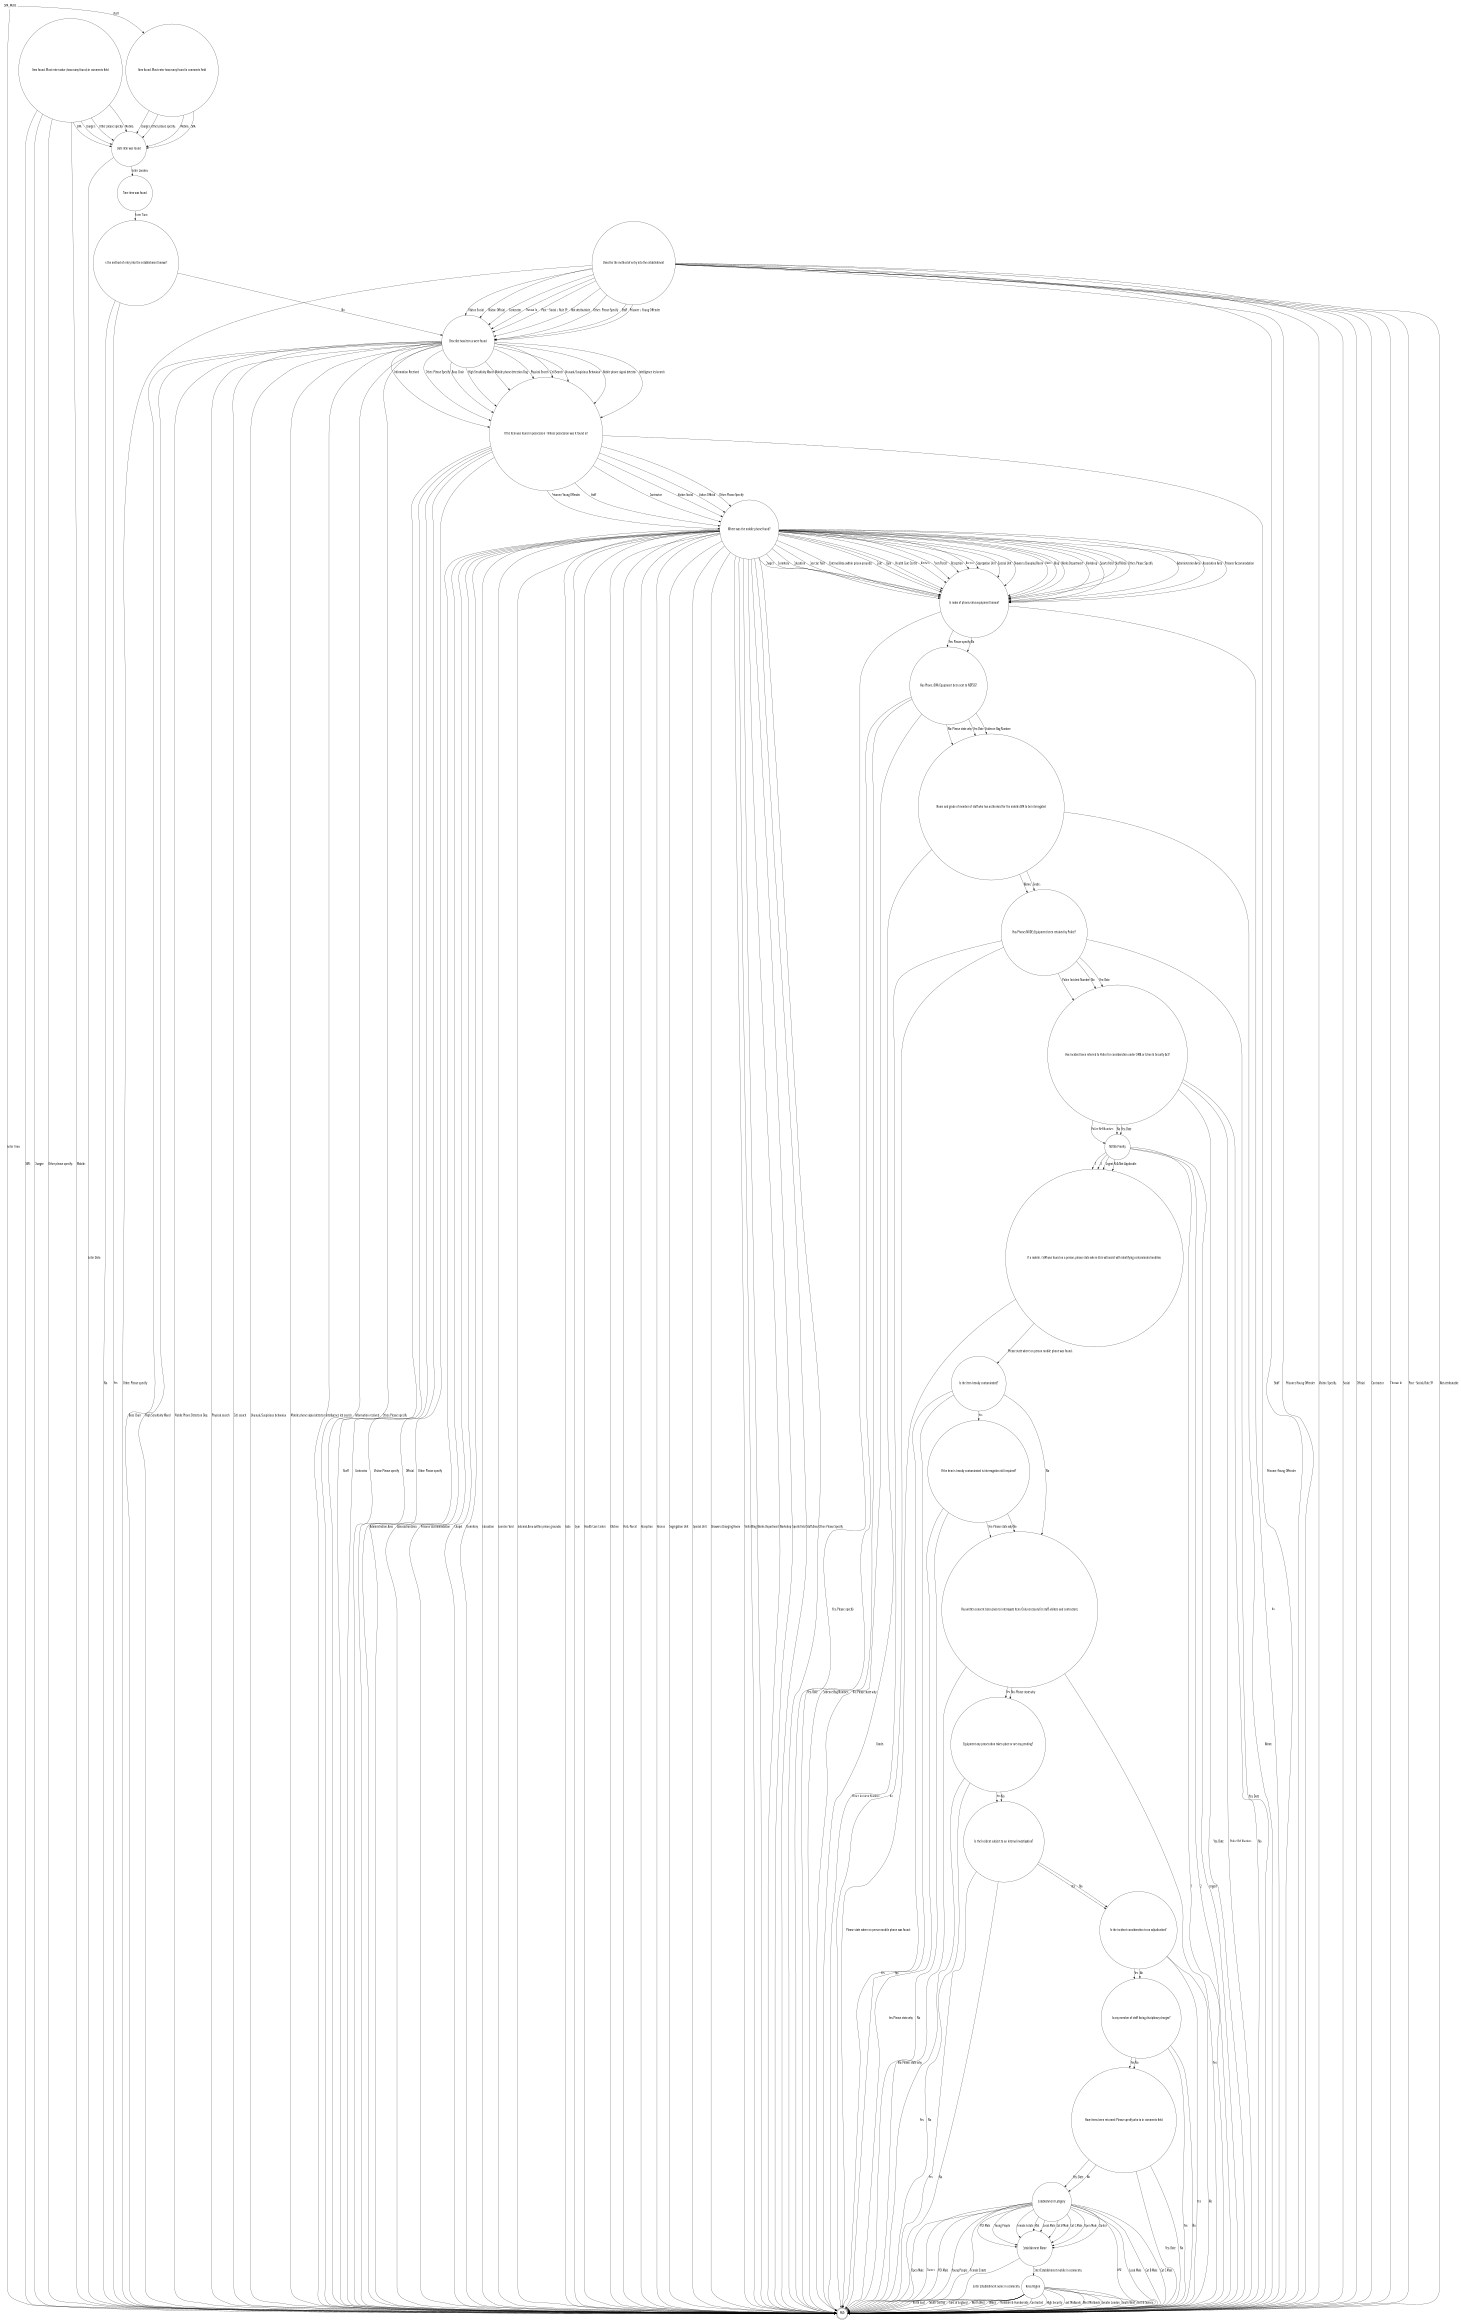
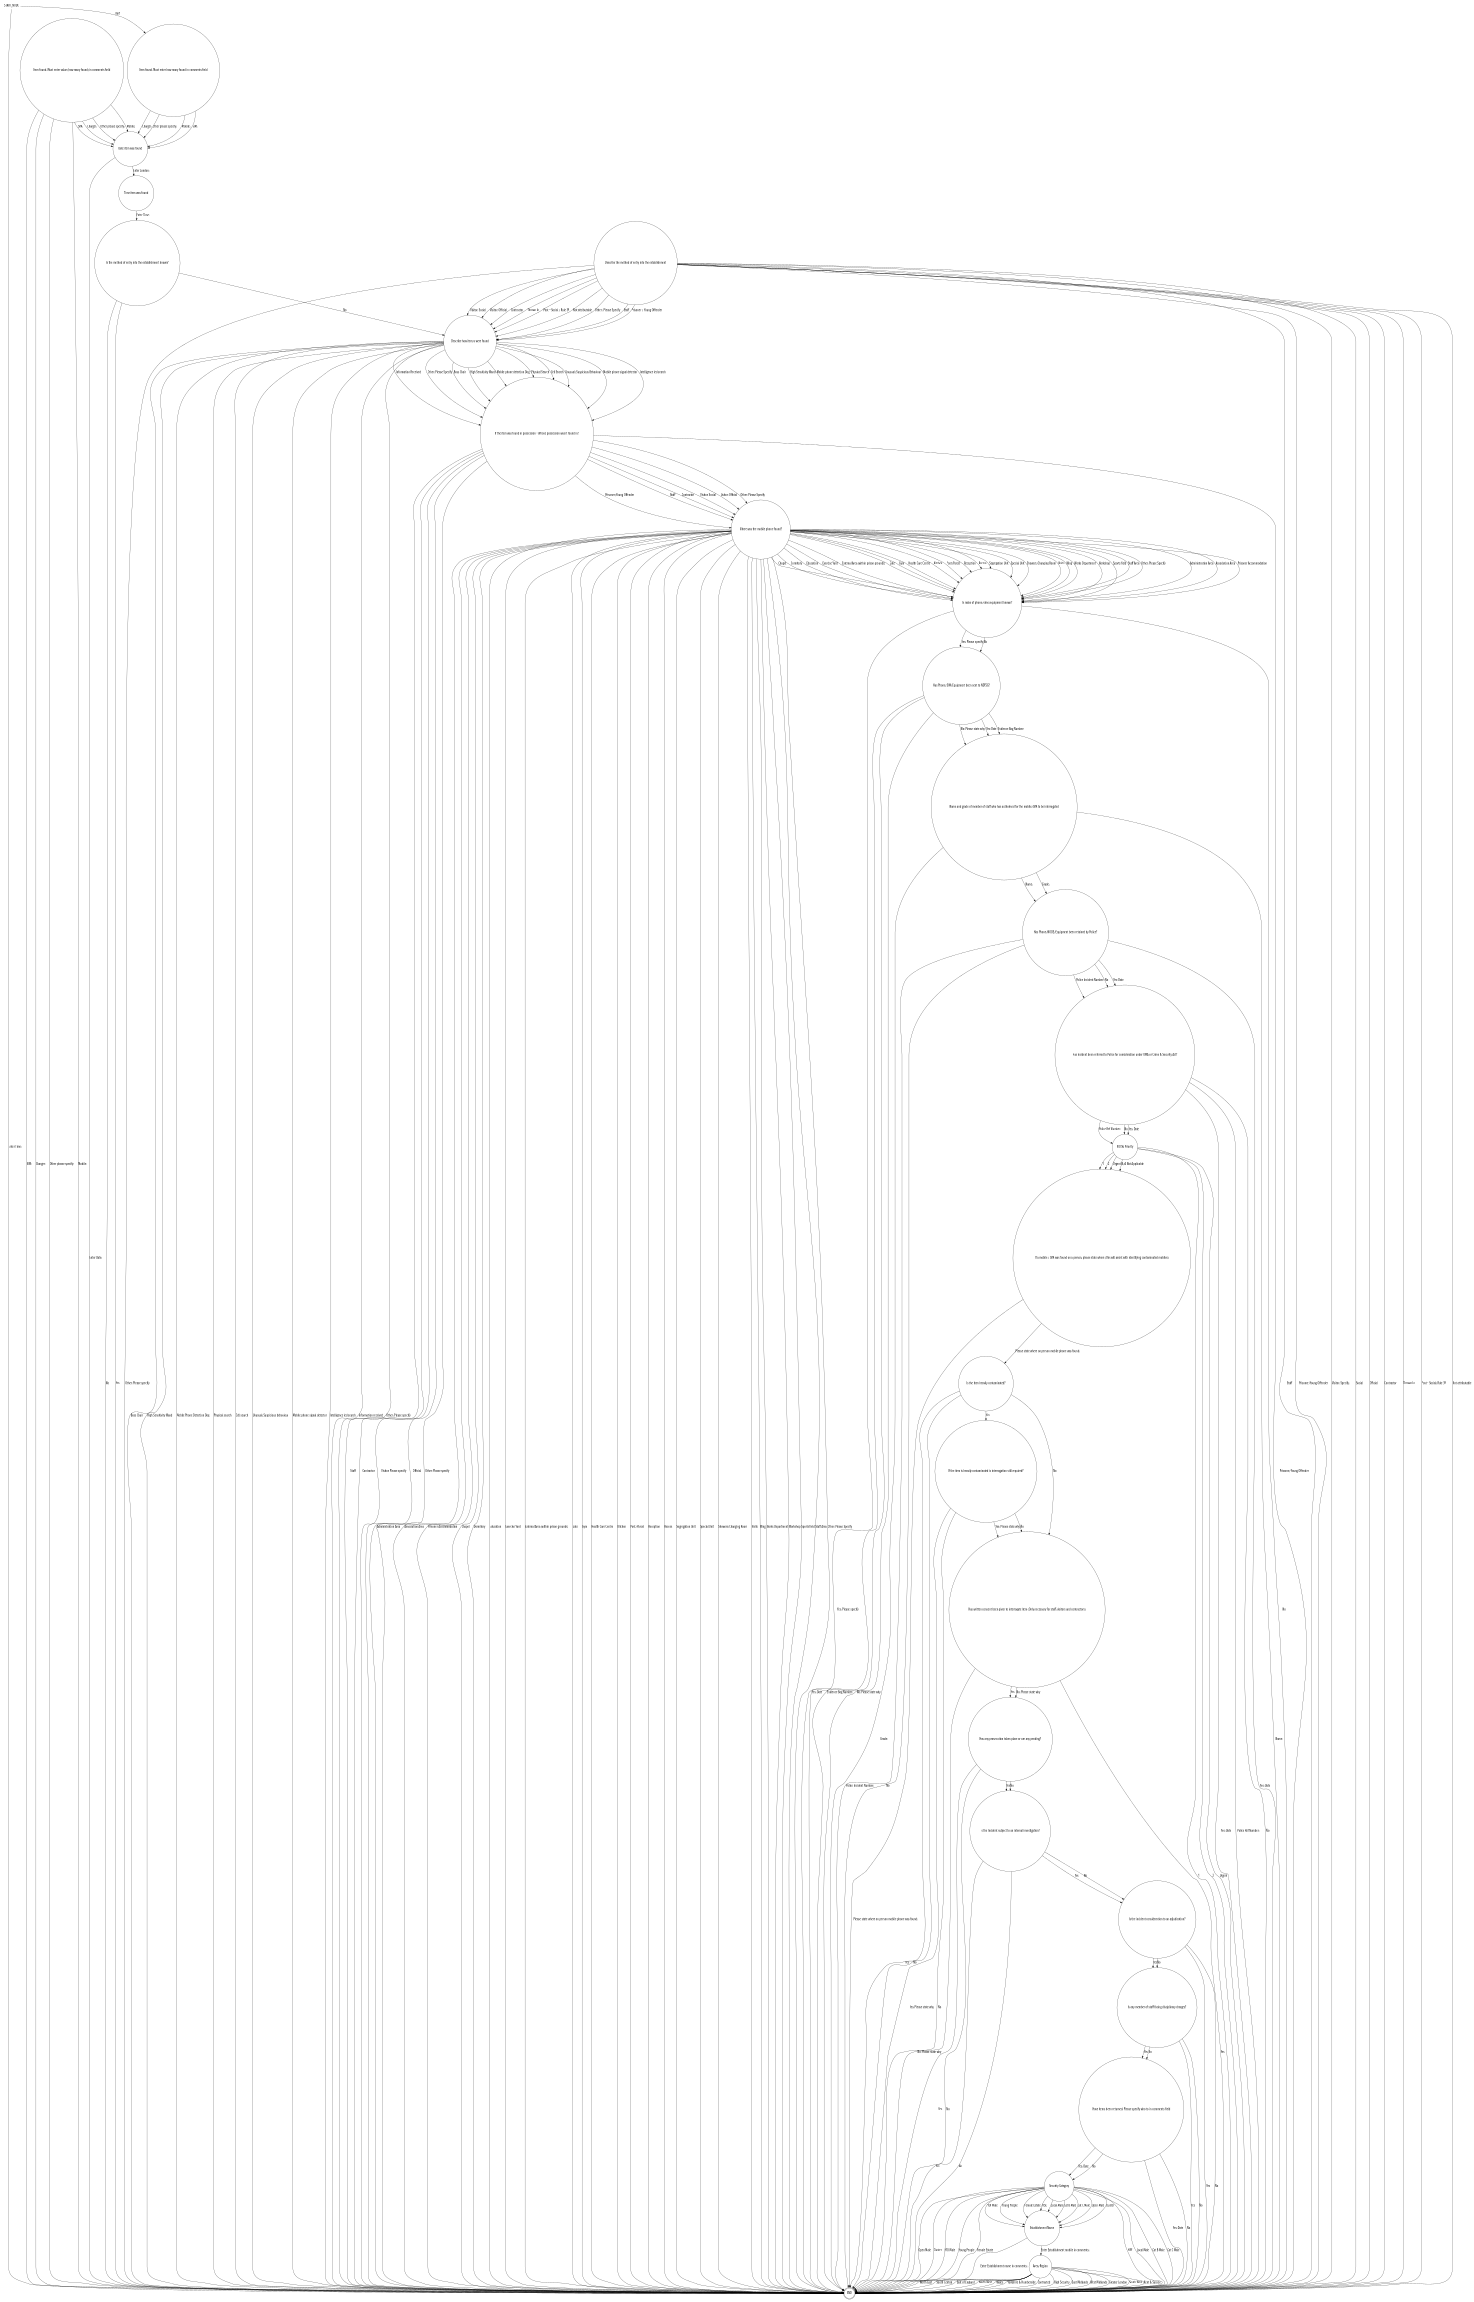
node "SIM_NODE": label "SIM_NODE" -> "START_NODE"
node "Equipment any prosecution taken place or are any pending?": label "Equipment any prosecution taken place or are any pending?" -> "Has any prosecution taken place or are any pending?"
node "Establishment Category": label "Establishment Category" -> "Security Category"
